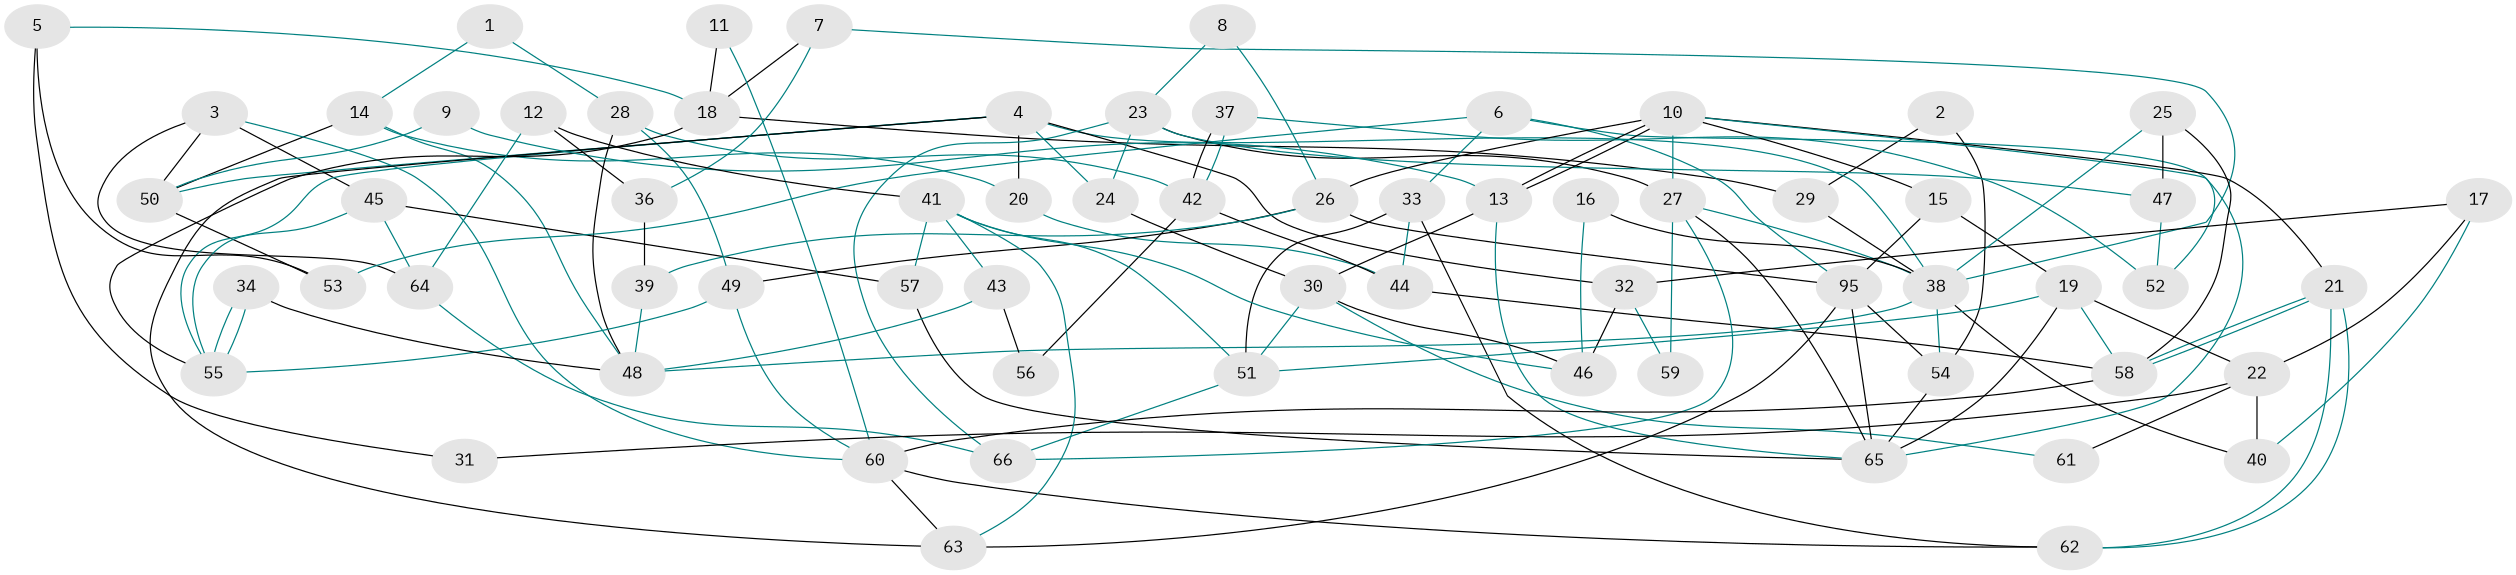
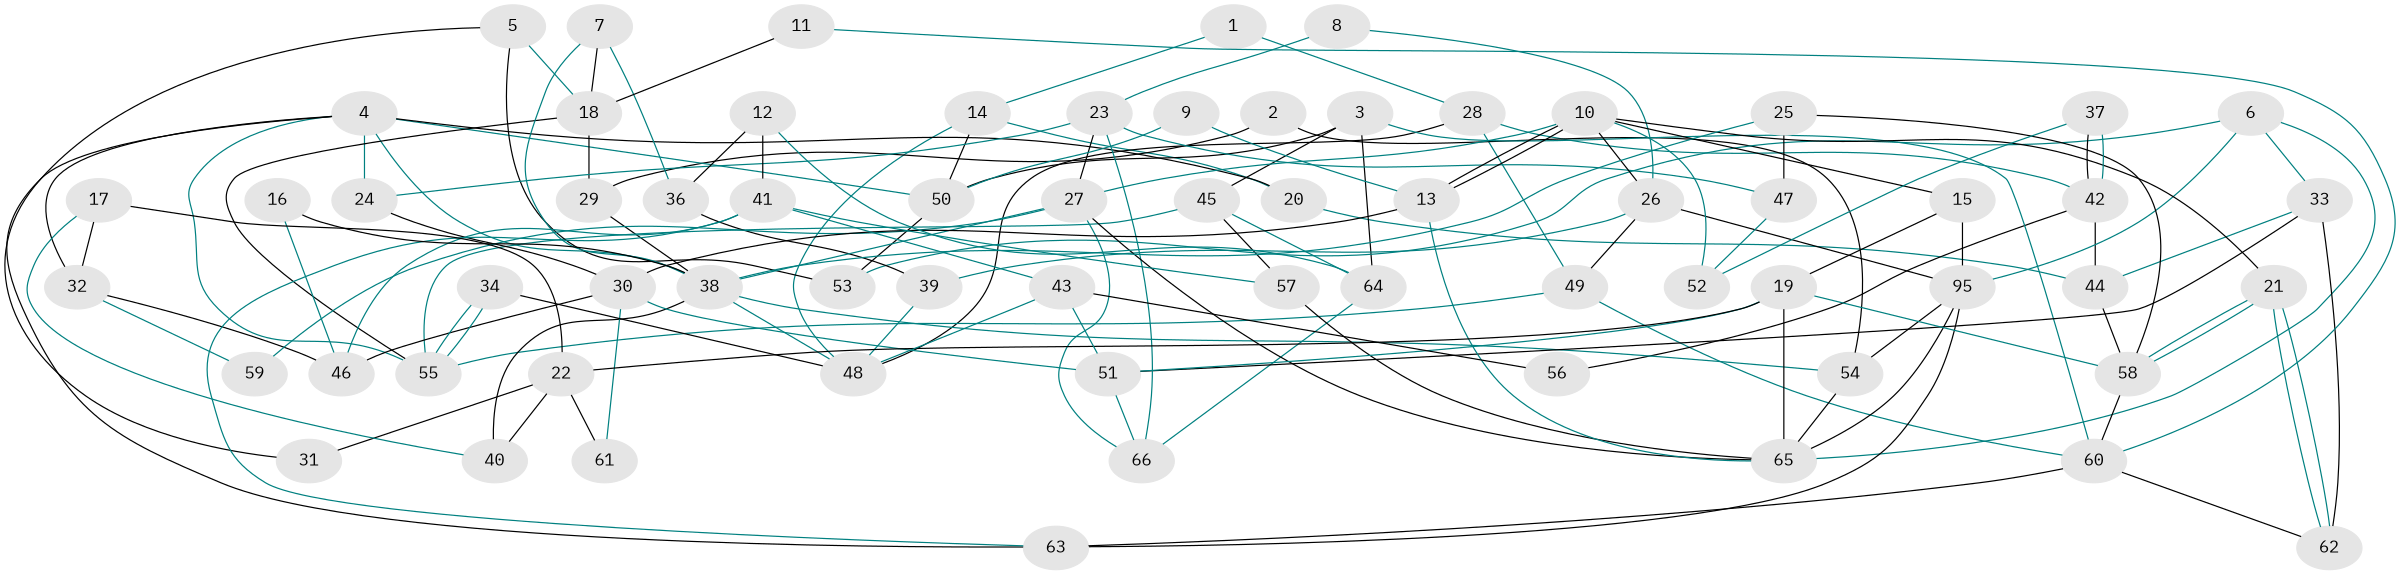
edge "41" -- "51": now "43" -- "51"
